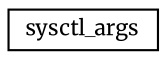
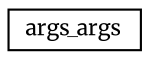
node "sysctl_args": label "sysctl_args" -> "args_args"
